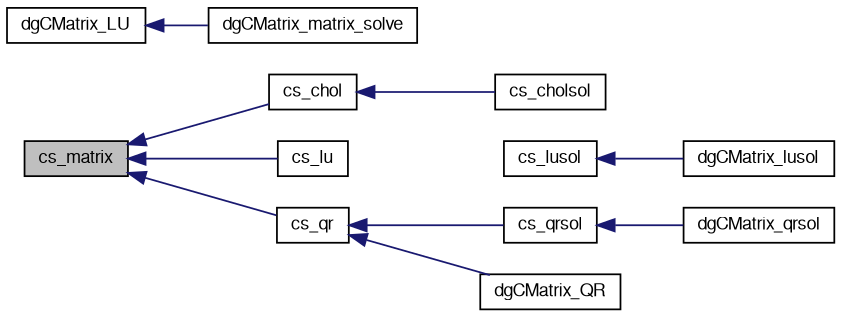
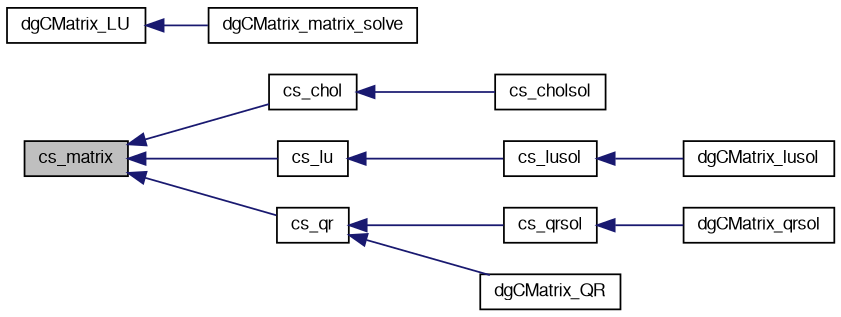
edge "cs_lusol" -> "cs_lu": added
